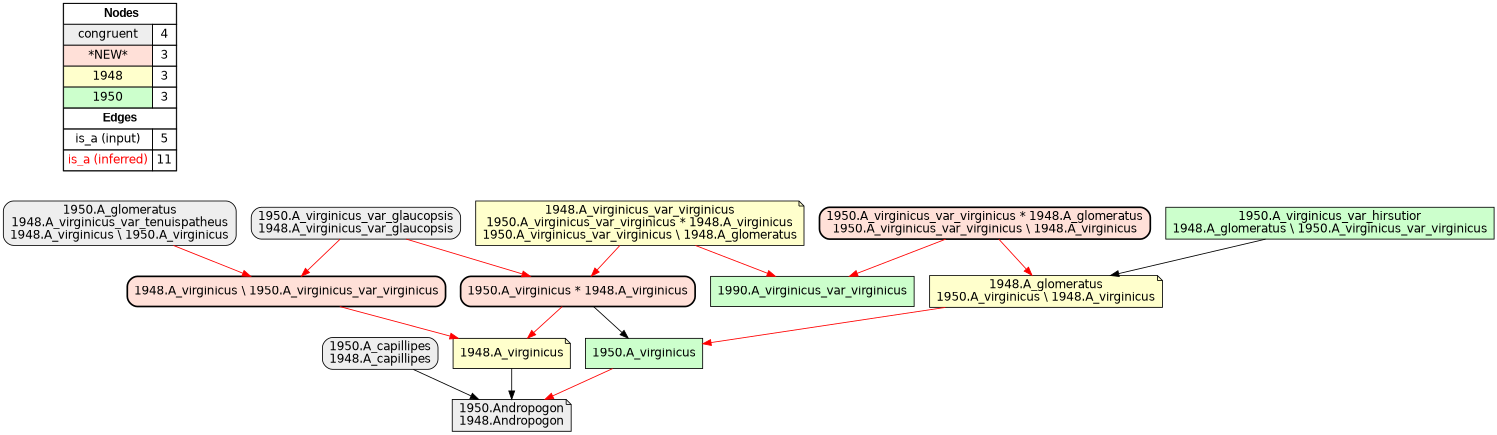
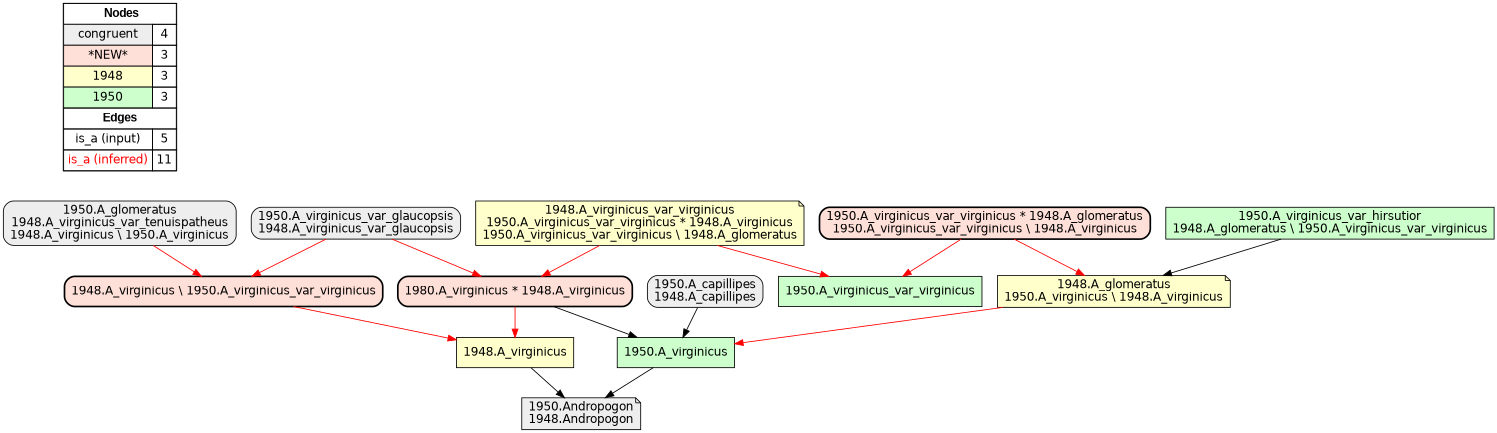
node "1950.A_virginicus * 1948.A_virginicus": label "1950.A_virginicus * 1948.A_virginicus" -> "1980.A_virginicus * 1948.A_virginicus"
node "1990.A_virginicus_var_virginicus": label "1990.A_virginicus_var_virginicus" -> "1950.A_virginicus_var_virginicus"
node "1948.A_virginicus": shape note -> box
edge "1950.A_virginicus" -> "1950.Andropogon 1948.Andropogon": color #ff0000 -> #000000
edge "1950.A_capillipes 1948.A_capillipes" -> "1950.Andropogon 1948.Andropogon": now "1950.A_capillipes 1948.A_capillipes" -> "1950.A_virginicus"
